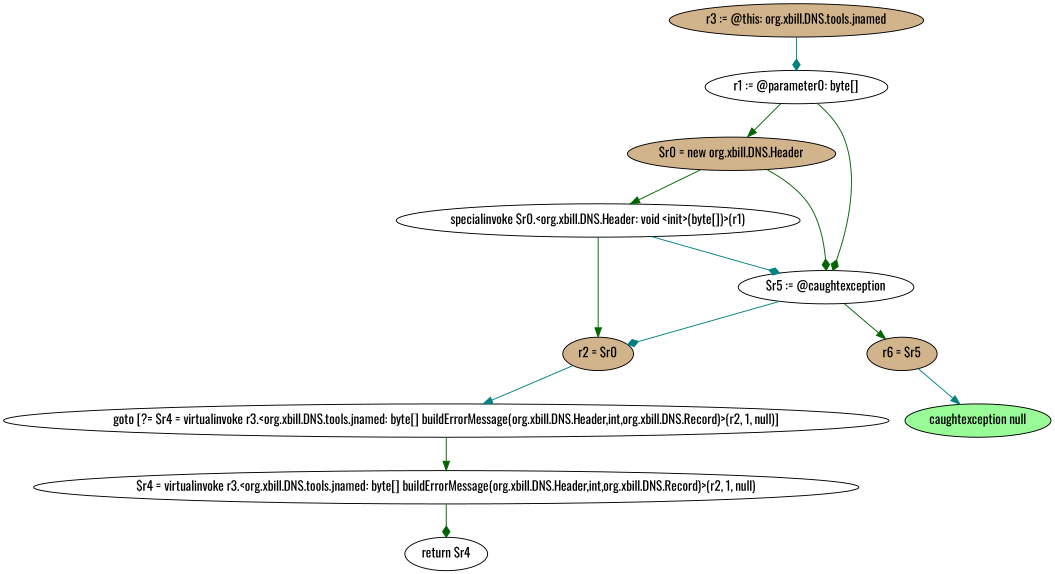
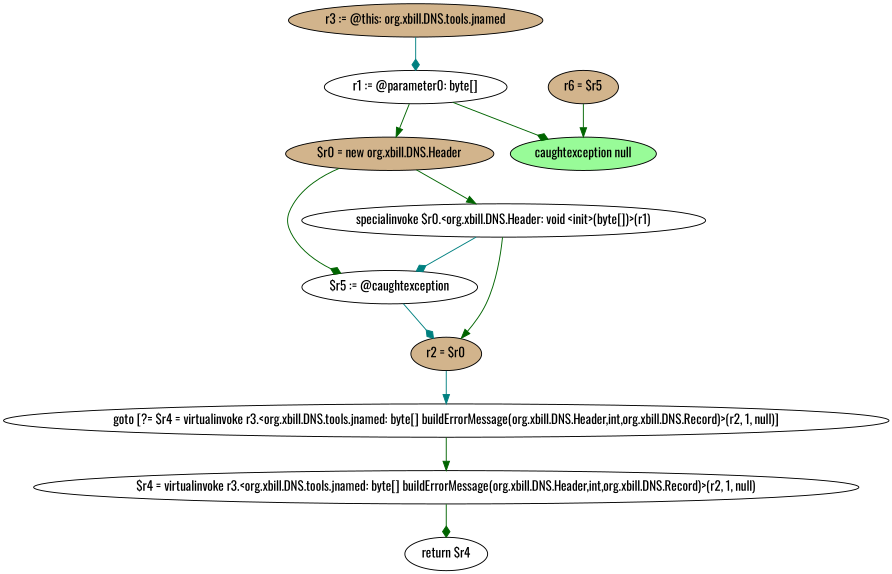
edge "r1 := @parameter0: byte[]" -> "$r5 := @caughtexception": now "r1 := @parameter0: byte[]" -> "caughtexception null"
edge "$r5 := @caughtexception" -> "r6 = $r5": removed
edge "r6 = $r5" -> "caughtexception null": color teal -> darkgreen
